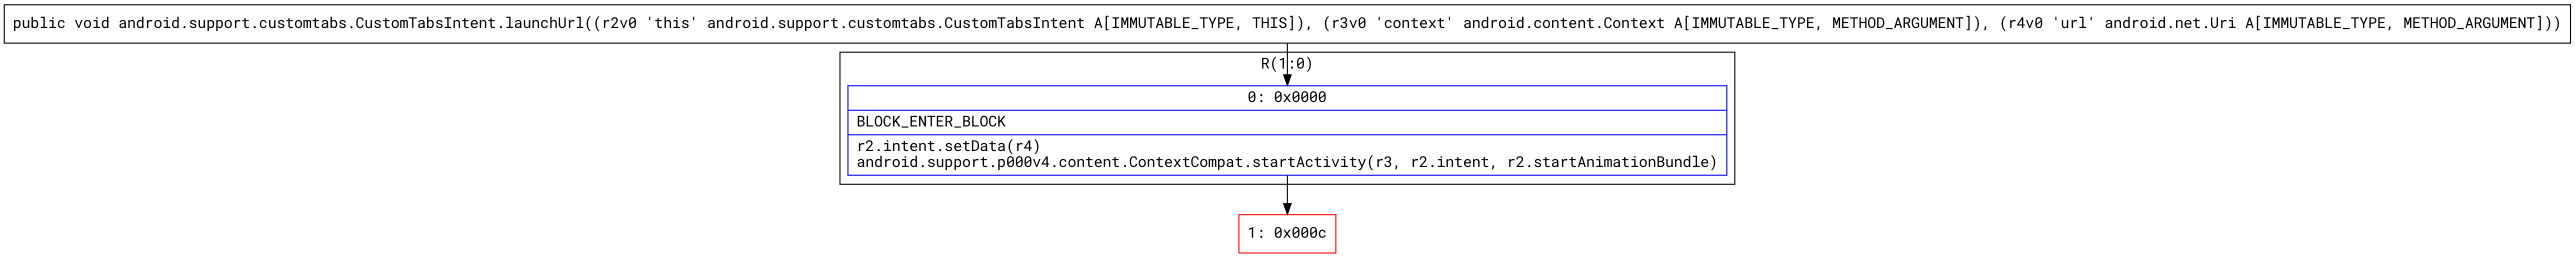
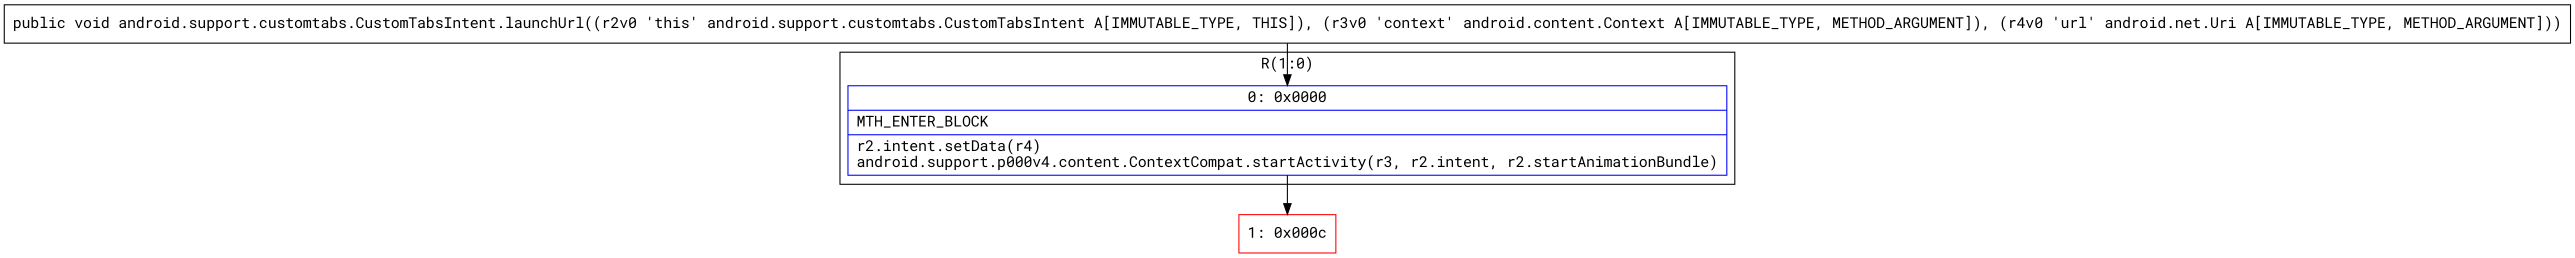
node "0: 0x0000": text "BLOCK_ENTER_BLOCK" -> "MTH_ENTER_BLOCK"
